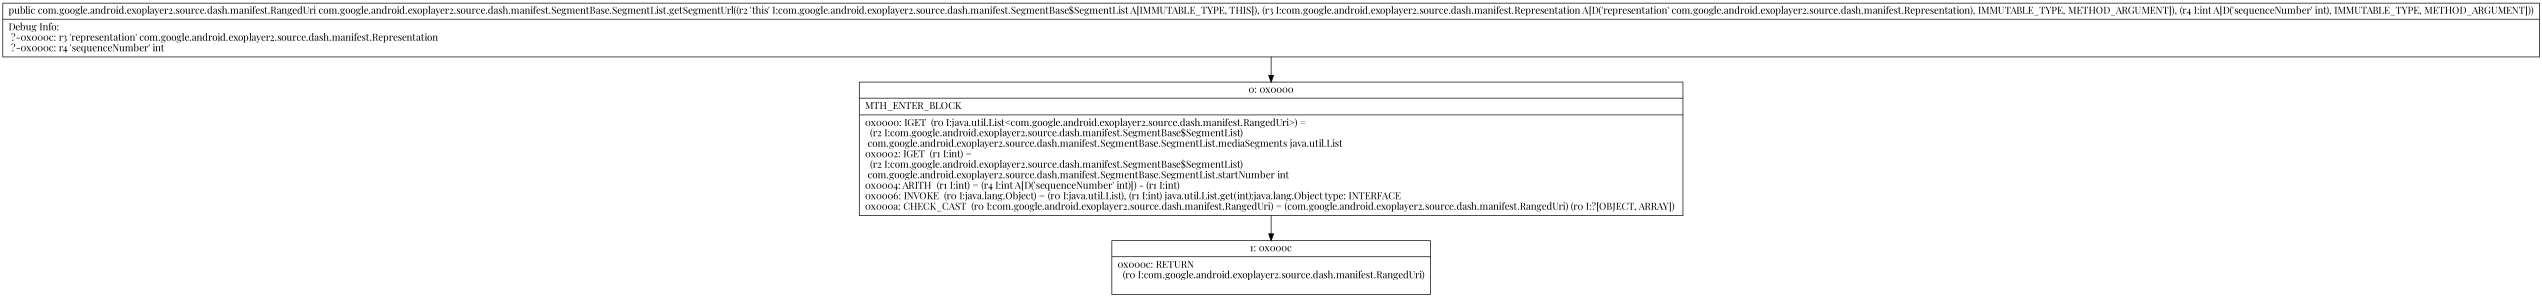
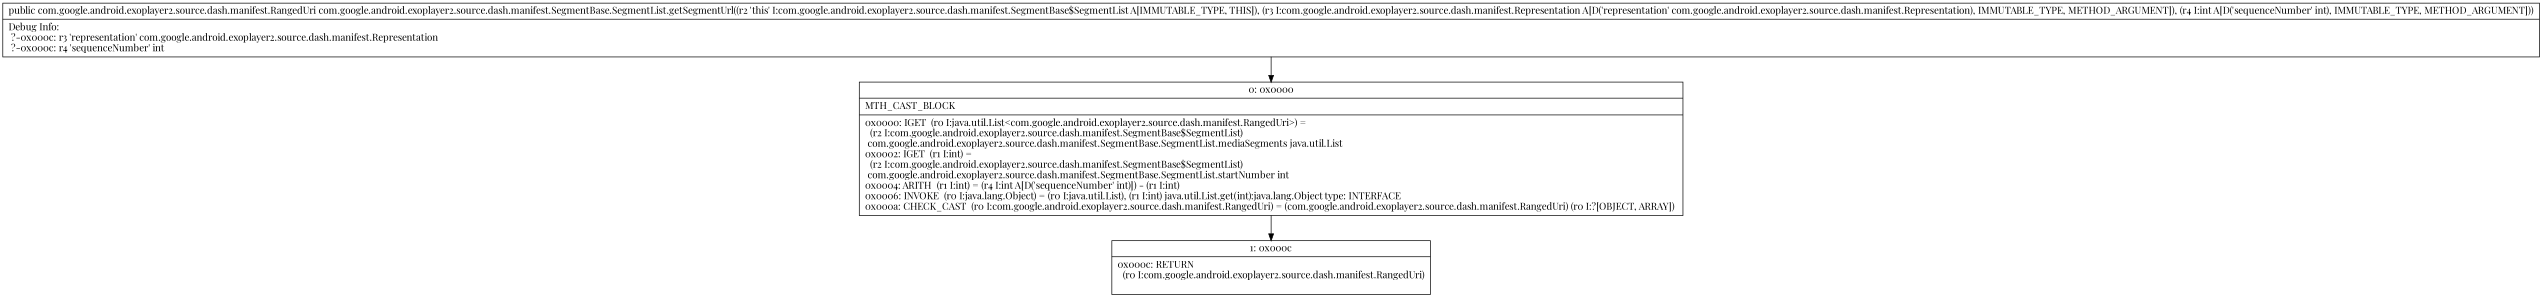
node "0: 0x0000": text "MTH_ENTER_BLOCK" -> "MTH_CAST_BLOCK"
